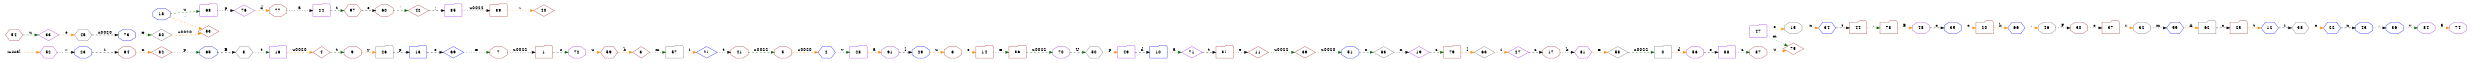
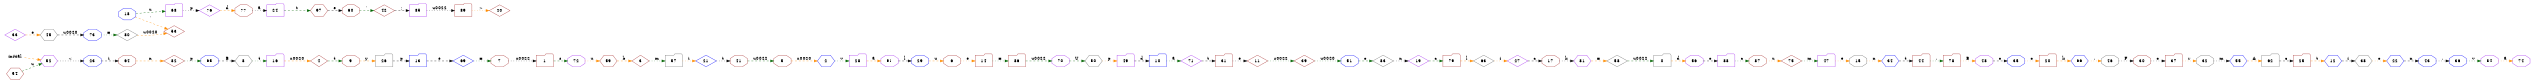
edge "54" -> "33": now "54" -> "52"
edge "47" -> "75": reversed
